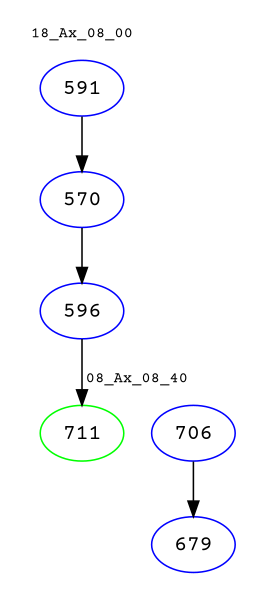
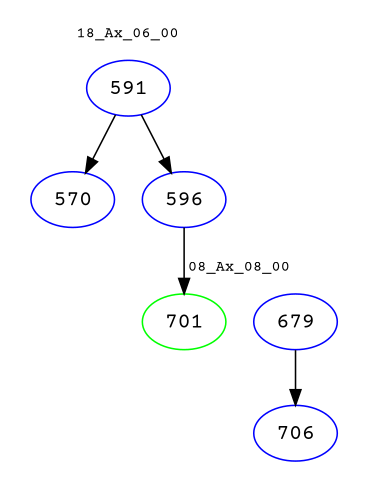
cluster "18_Ax_08_00": label "18_Ax_08_00" -> "18_Ax_06_00"
edge "570" -> "596": now "591" -> "596"
cluster "08_Ax_08_40": label "08_Ax_08_40" -> "08_Ax_08_00"
node "711": label "711" -> "701"
edge "706" -> "679": reversed
